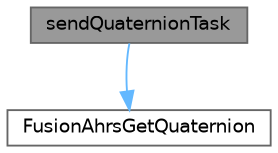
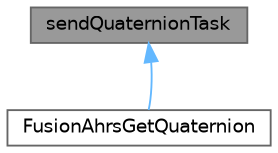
edge "sendQuaternionTask" -> "FusionAhrsGetQuaternion": reversed
